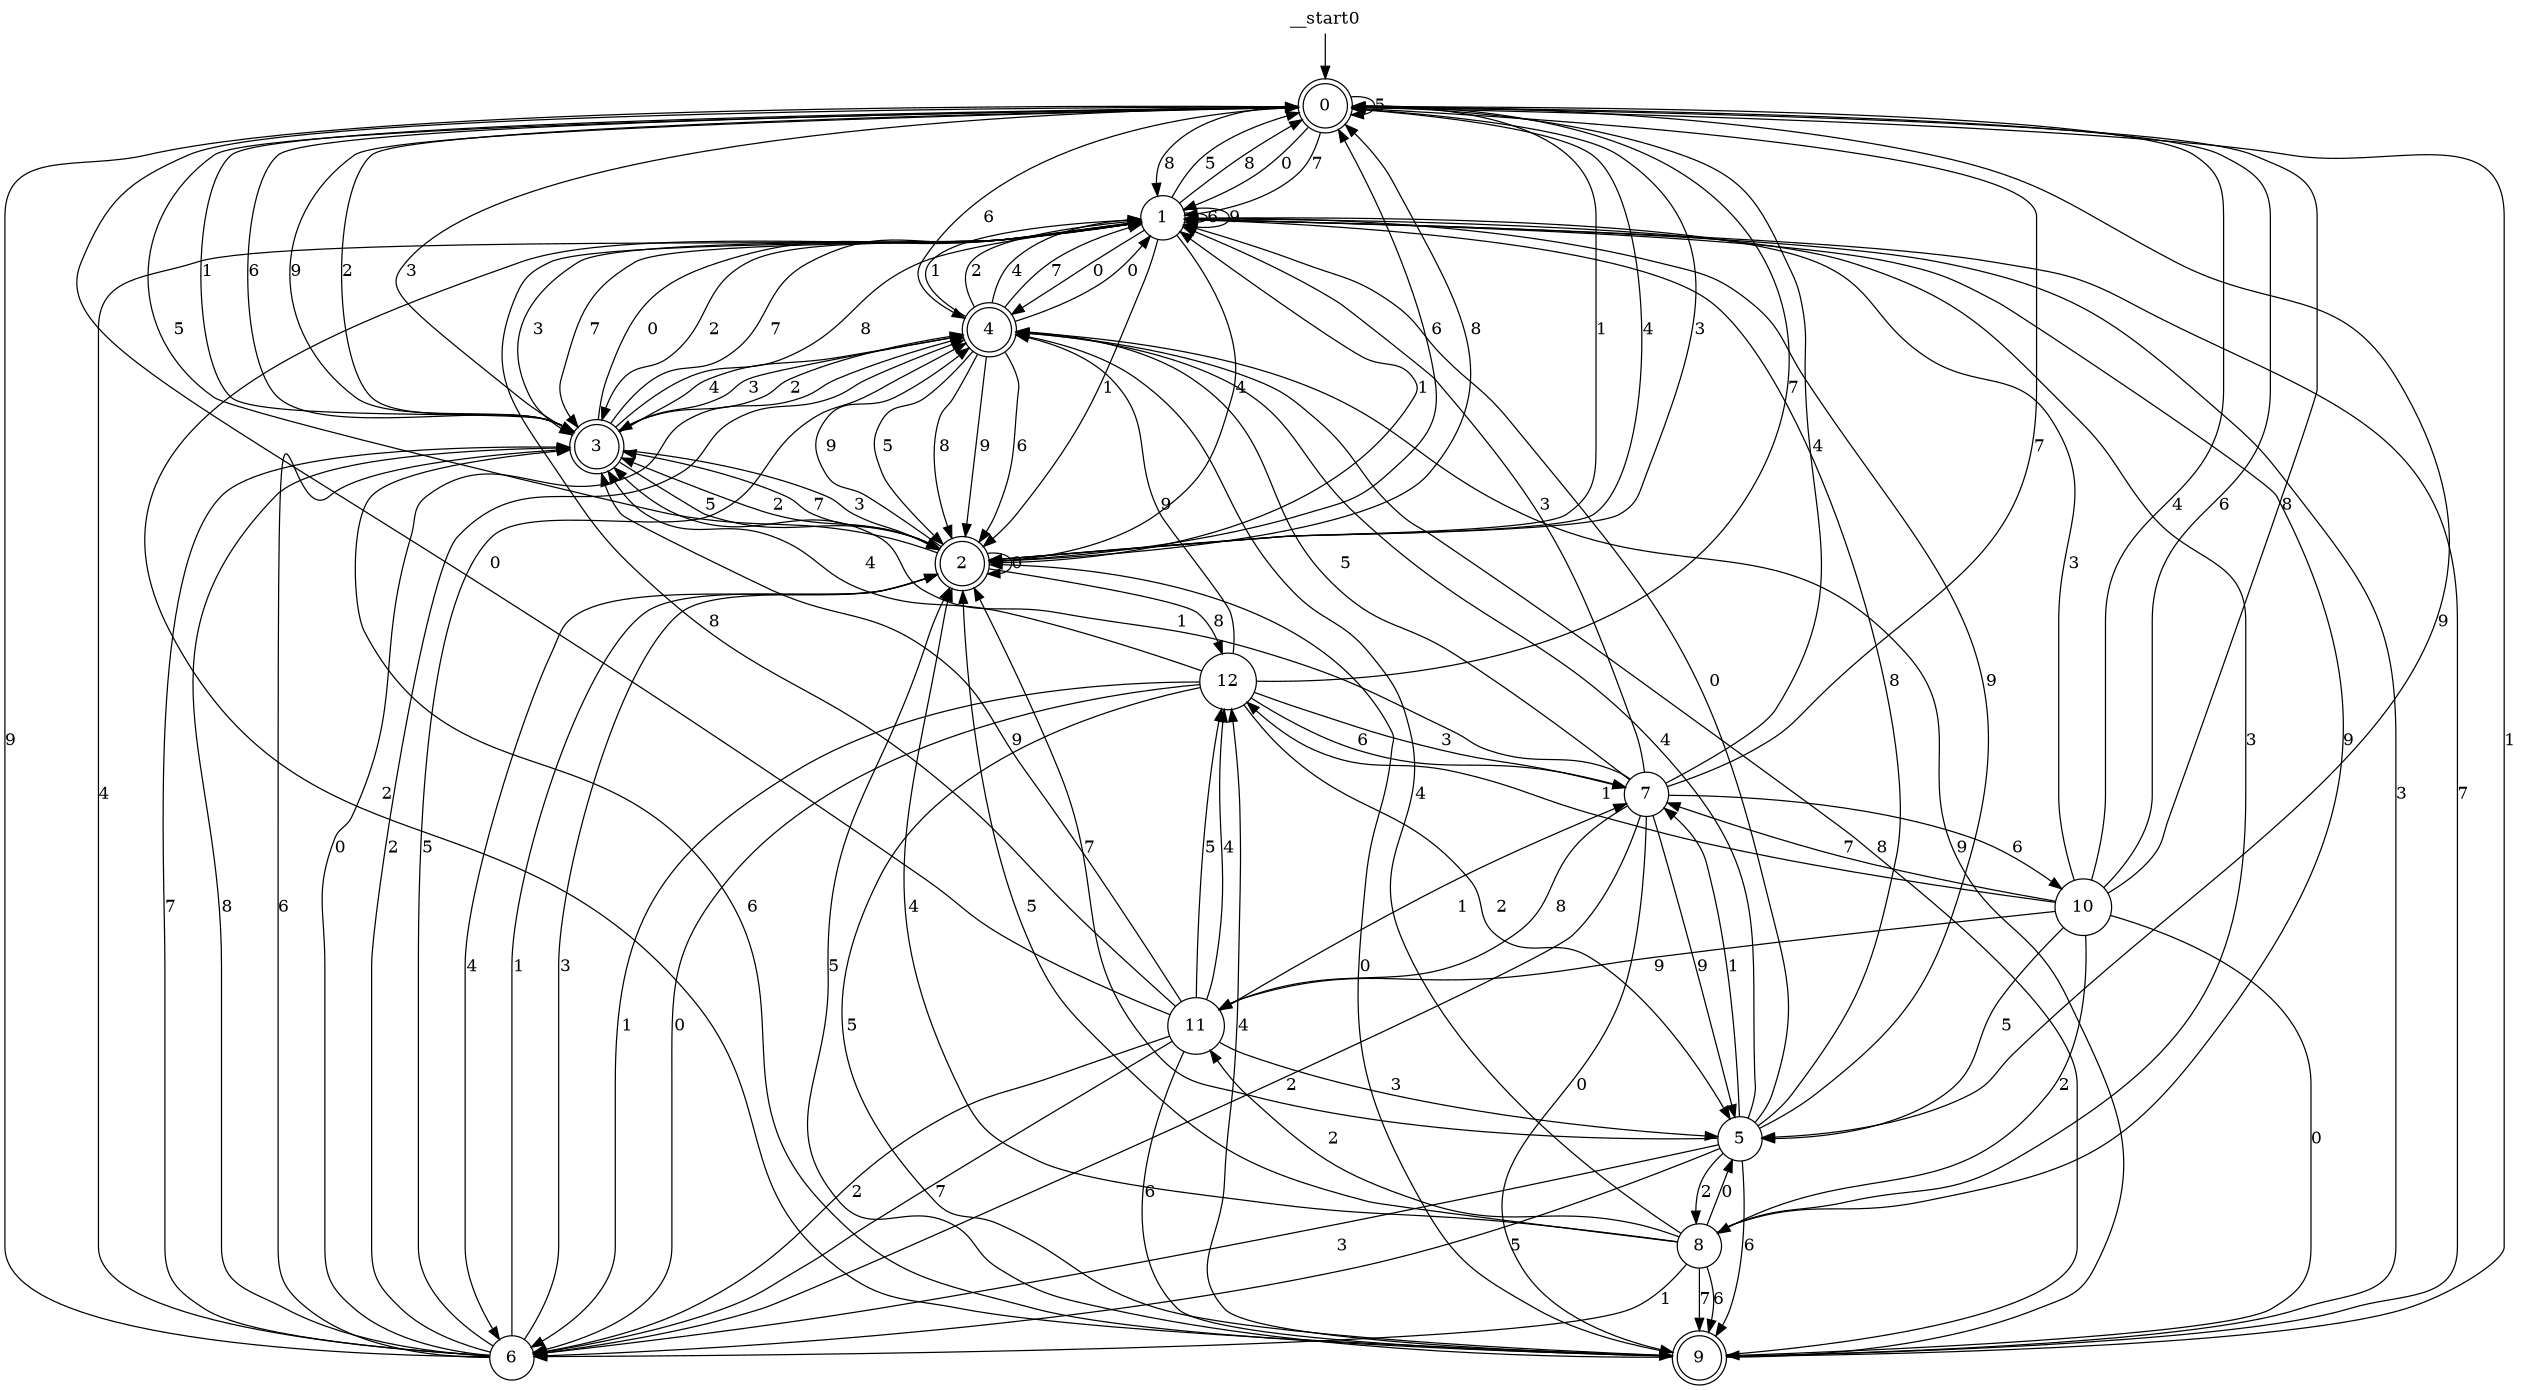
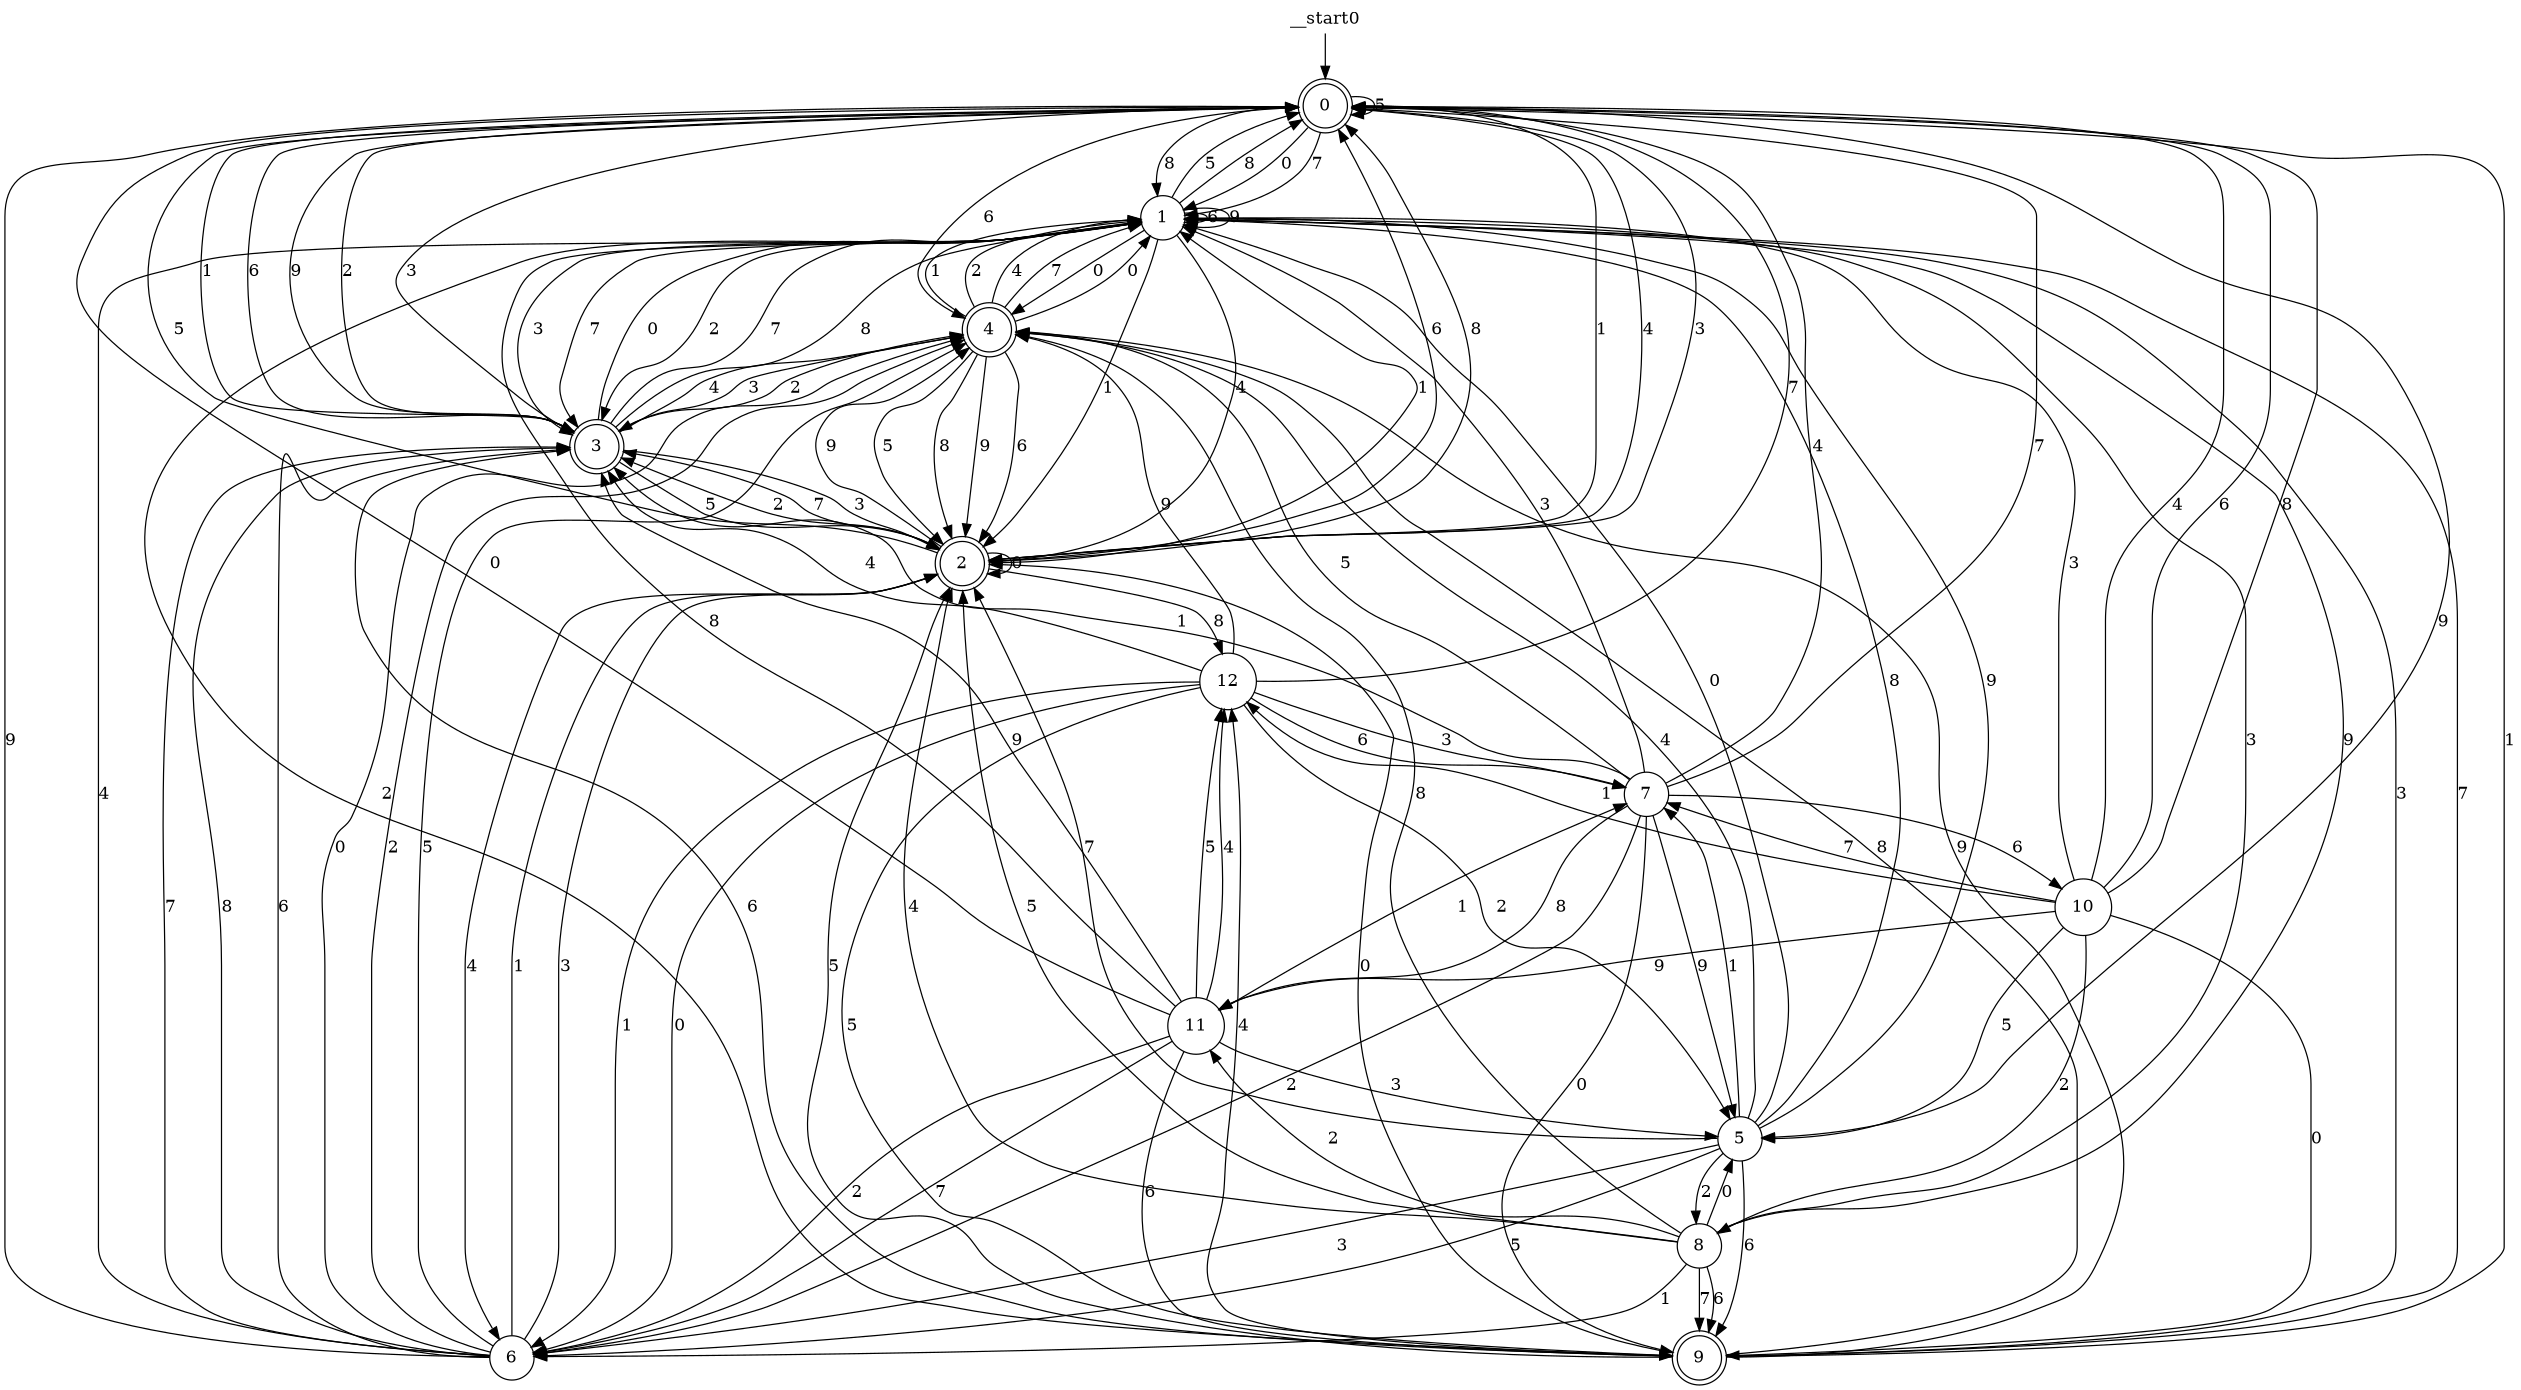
edge "8" -> "4": label "4" -> "8"
